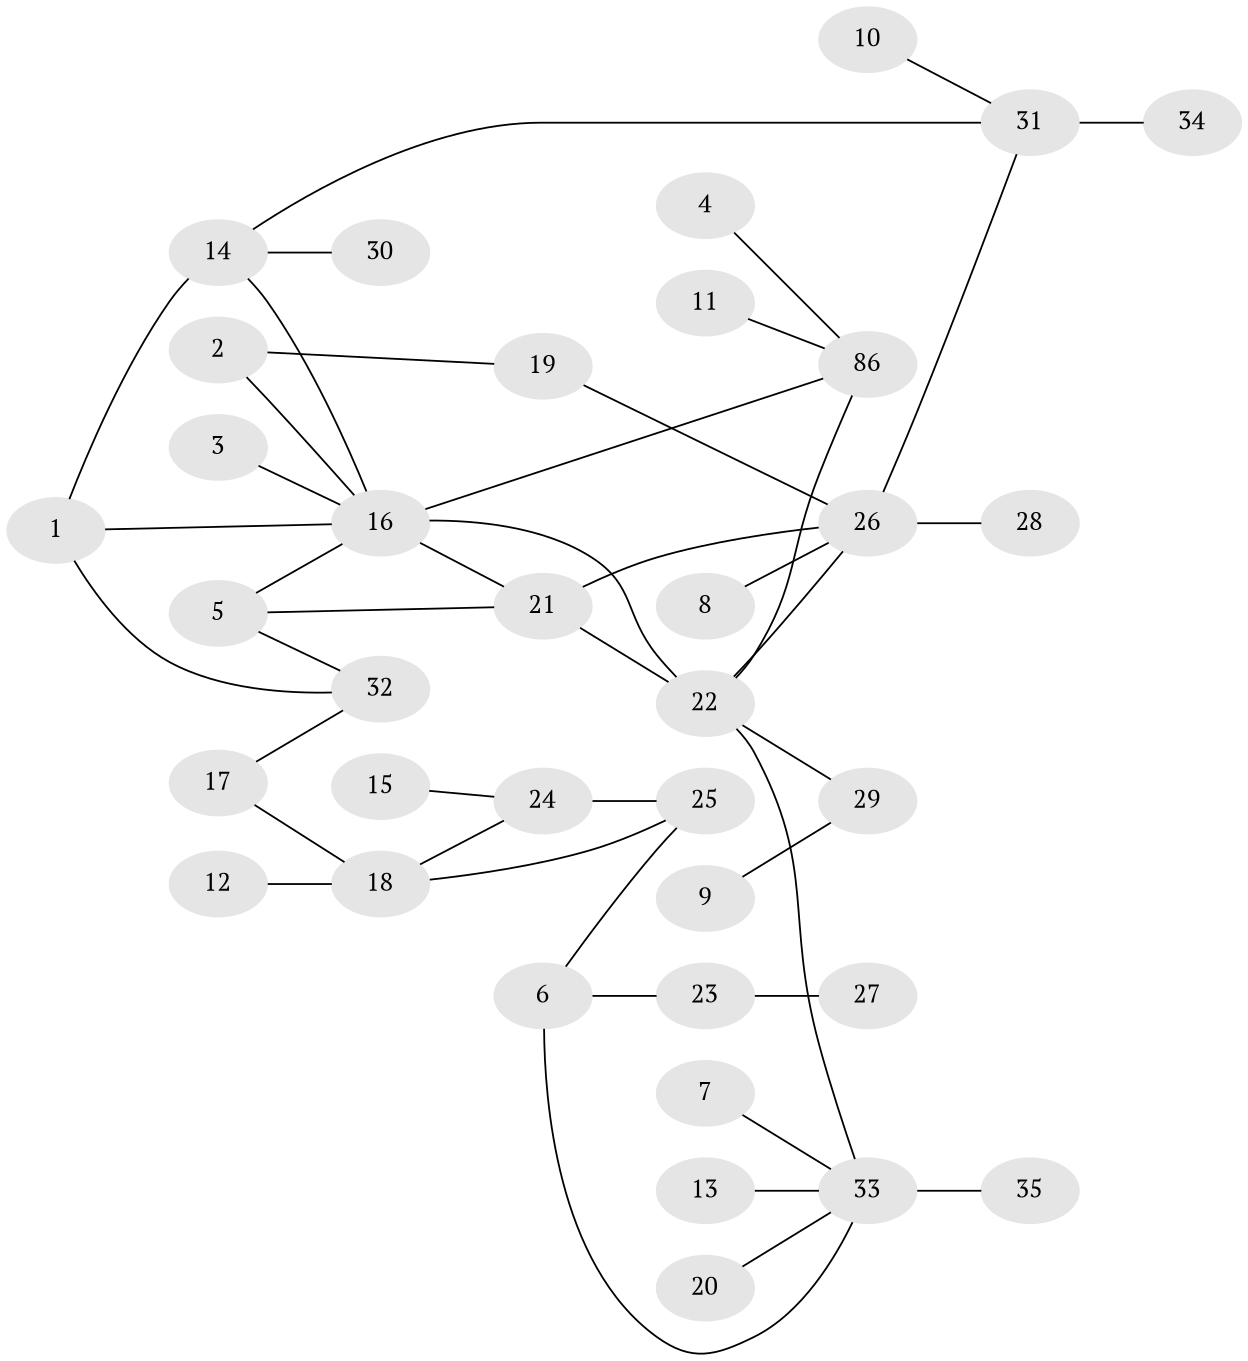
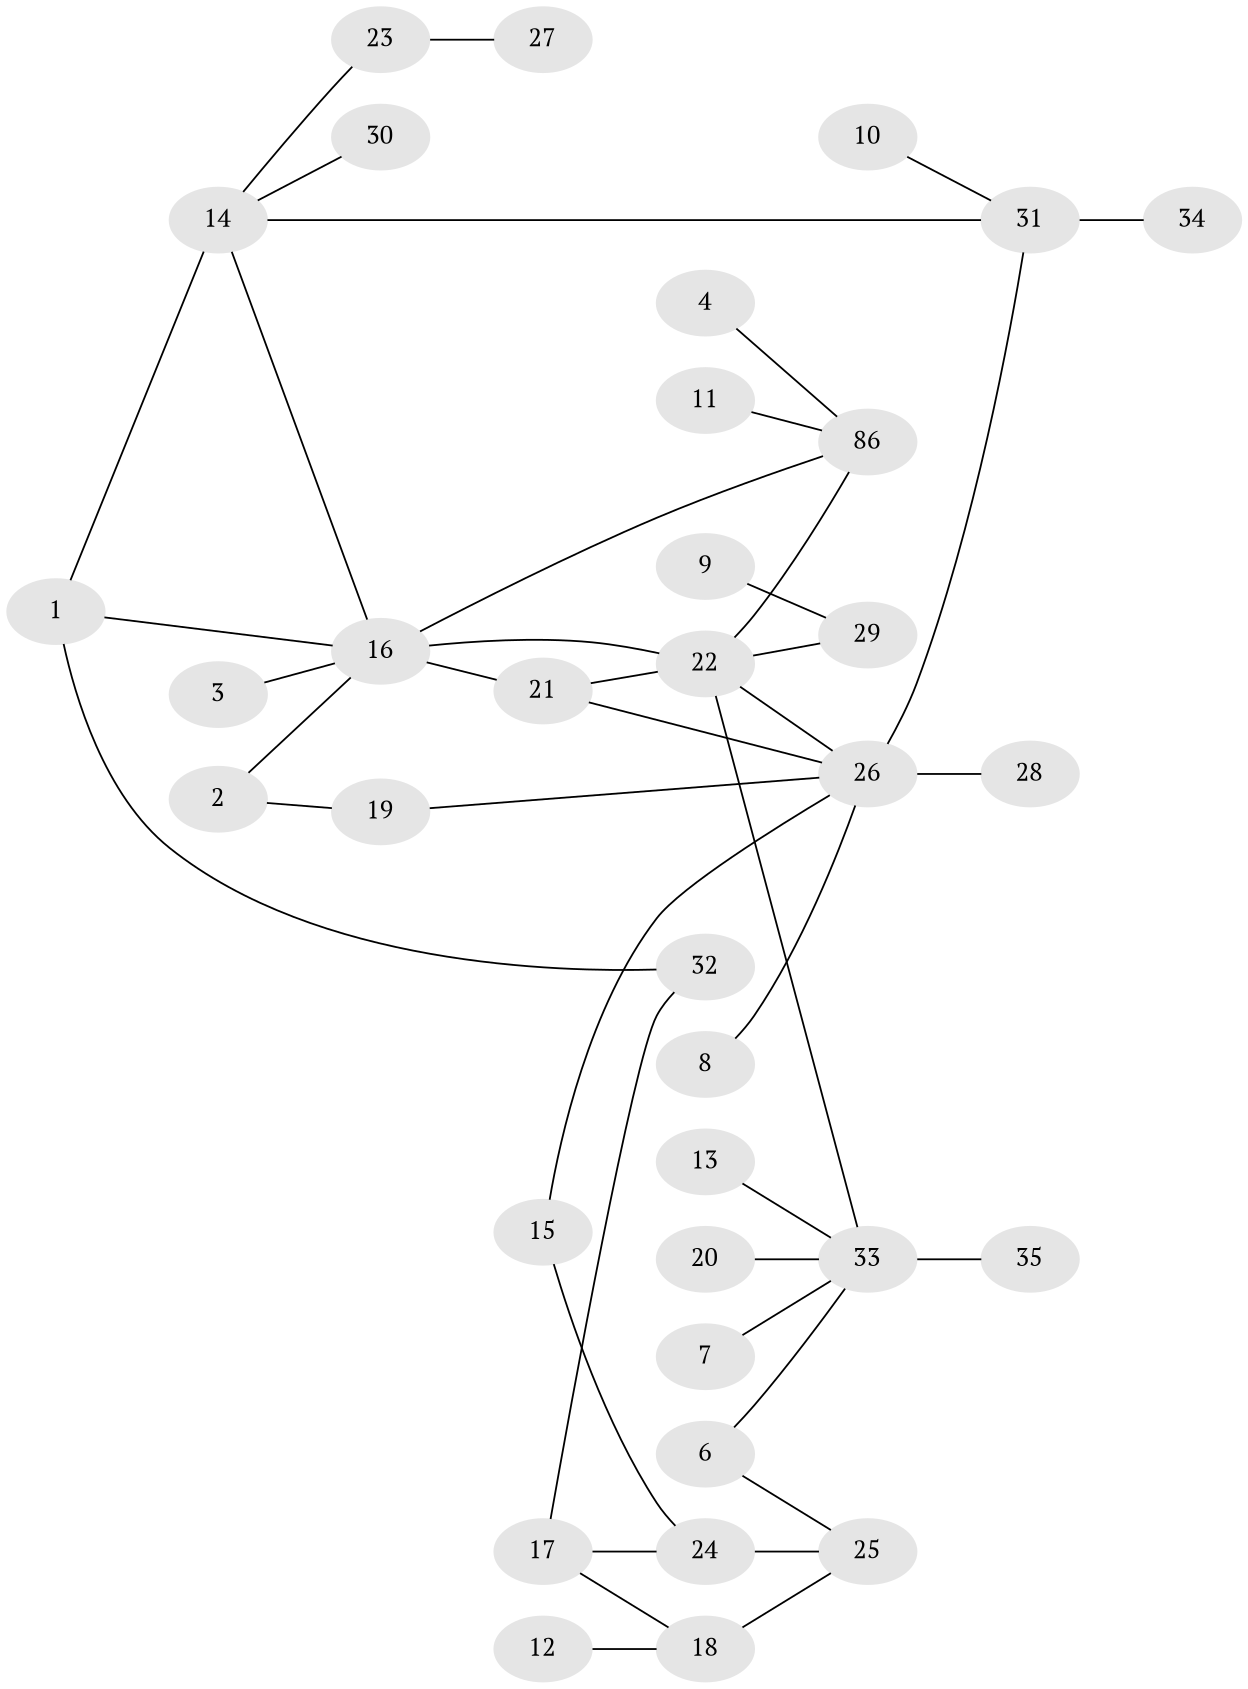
node "5": removed
edge "24" -- "18": now "24" -- "17"
edge "26" -- "15": added
edge "6" -- "23": now "14" -- "23"
